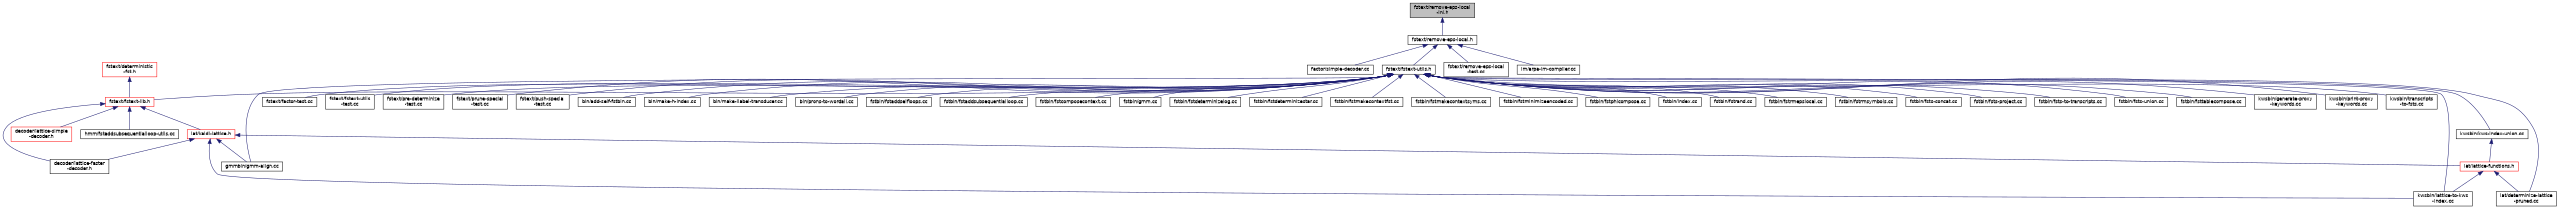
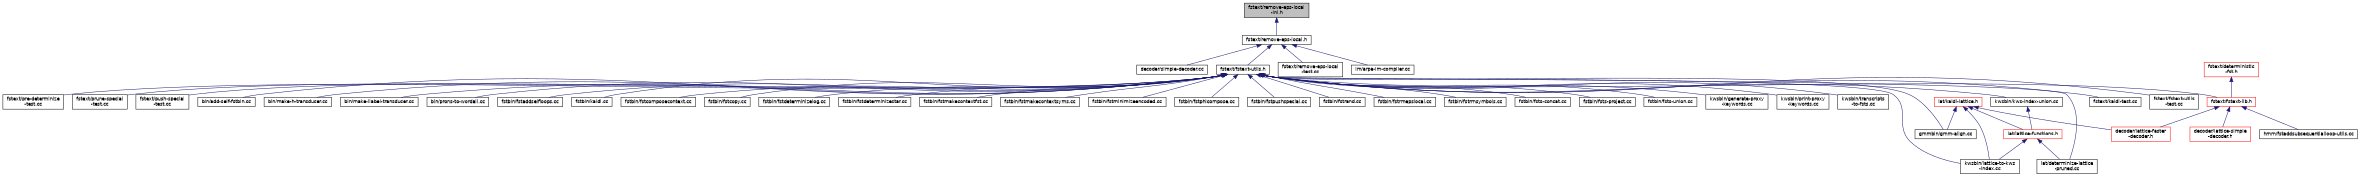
node "factor/simple-decoder.cc": label "factor/simple-decoder.cc" -> "decoder/simple-decoder.cc"
node "fstext/factor-test.cc": label "fstext/factor-test.cc" -> "fstext/kaldi-test.cc"
node "bin/make-h-index.cc": label "bin/make-h-index.cc" -> "bin/make-h-transducer.cc"
node "fstbin/fstaddsubsequentialloop.cc": label "fstbin/fstaddsubsequentialloop.cc" -> "fstbin/kaldi.cc"
node "fstbin/gmm.cc": label "fstbin/gmm.cc" -> "fstbin/fstcopy.cc"
node "fstbin/index.cc": label "fstbin/index.cc" -> "fstbin/fstpushspecial.cc"
node "fstbin/fsts-to-transcripts.cc": removed
node "fstbin/fsttablecompose.cc": removed
edge "lat/kaldi-lattice.h" -> "fstext/fstext-lib.h": removed
node "decoder/lattice-faster -decoder.h": color black -> red
